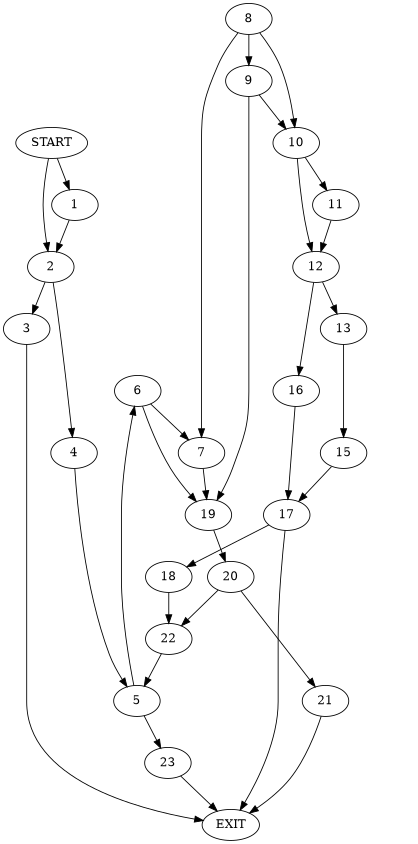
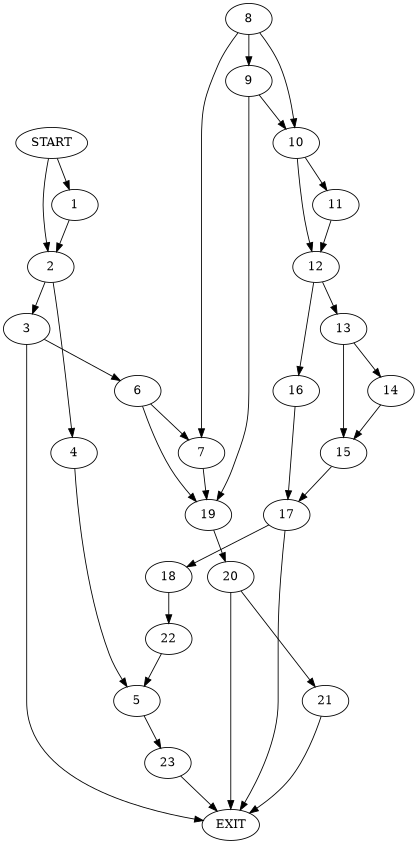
node "14": added
edge "5" -> "6": now "3" -> "6"
edge "20" -> "22": now "20" -> "EXIT"
